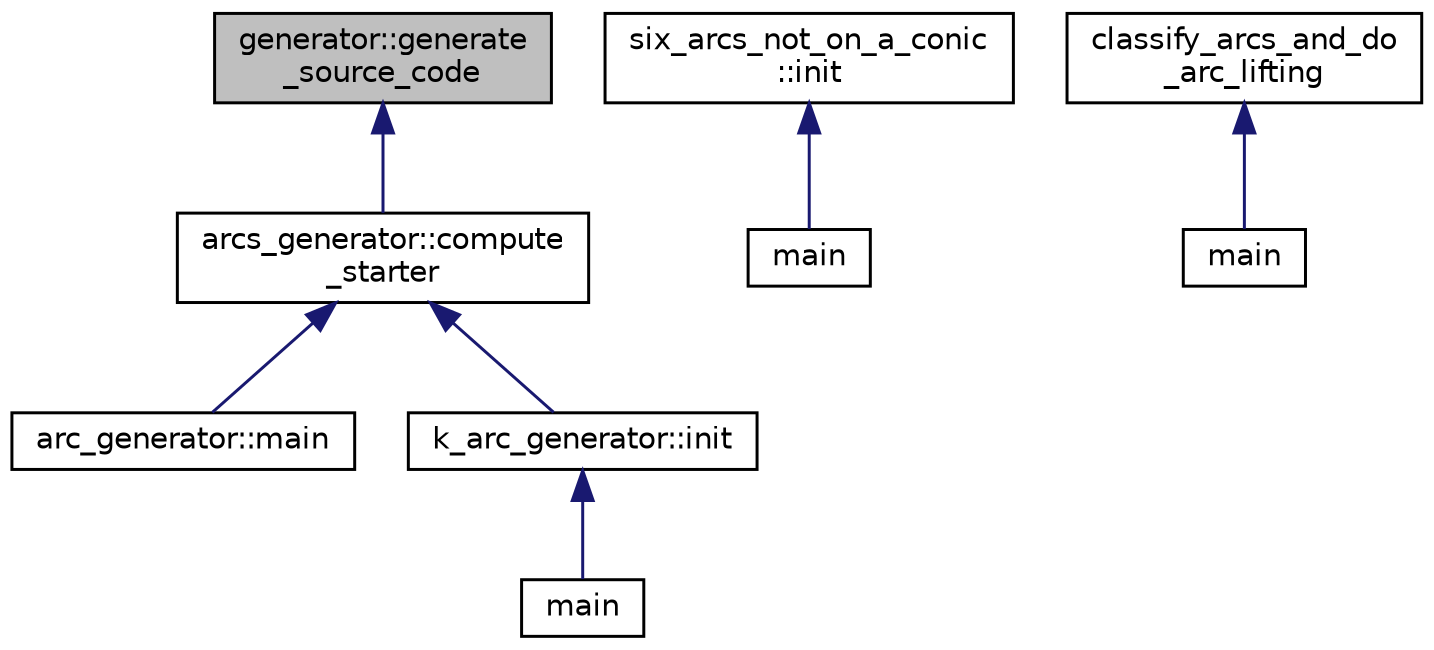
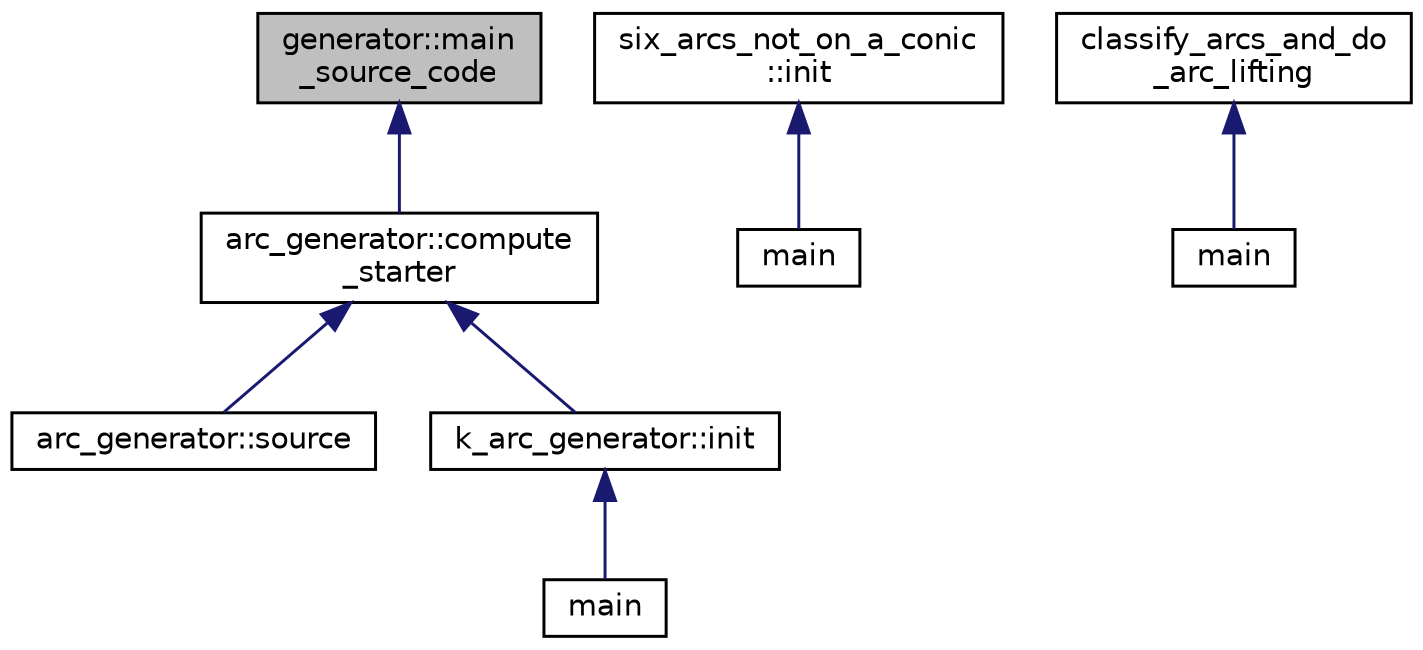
node "generator::generate _source_code": label "generator::generate _source_code" -> "generator::main _source_code"
node "arcs_generator::compute _starter": label "arcs_generator::compute _starter" -> "arc_generator::compute _starter"
node "arc_generator::main": label "arc_generator::main" -> "arc_generator::source"
